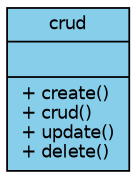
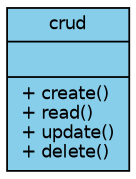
node "crud": text "+ crud()" -> "+ read()"
